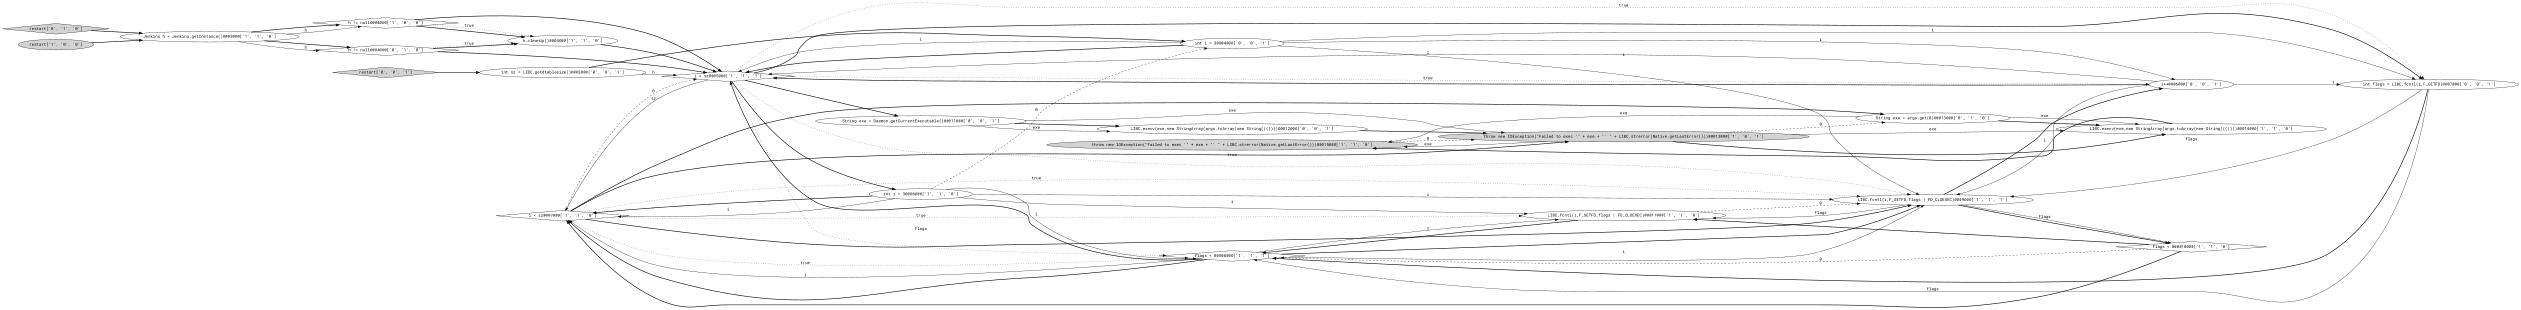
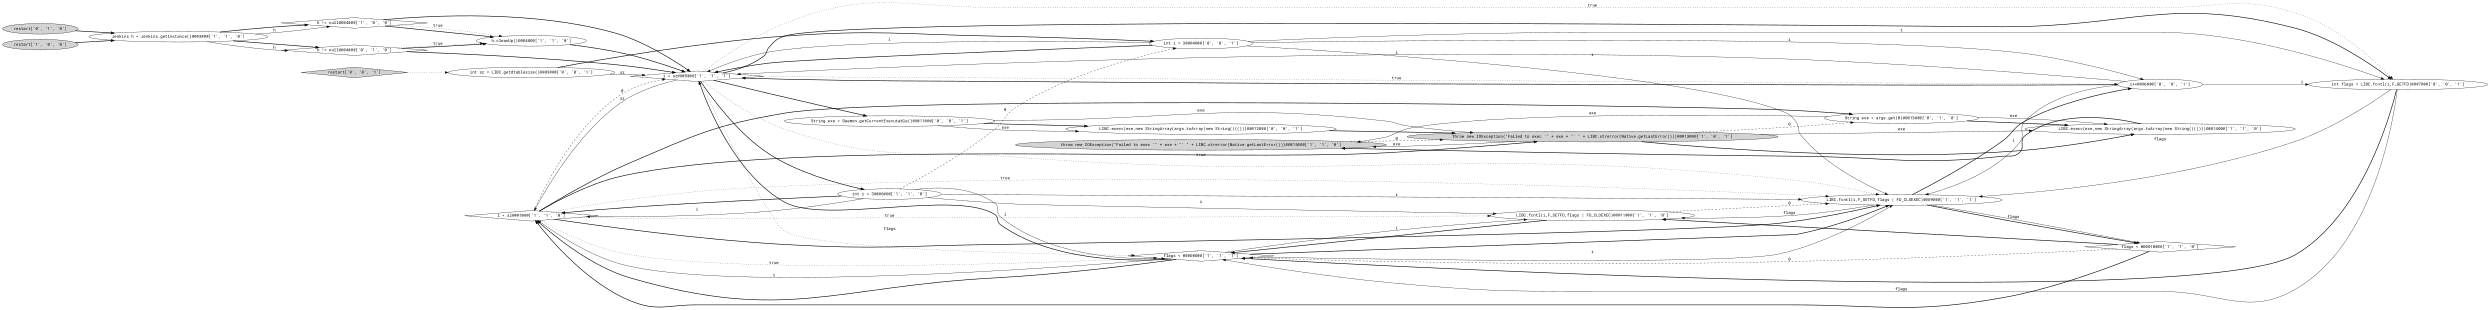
node "restart['0', '1', '0']": shape diamond -> ellipse
edge "restart['0', '0', '1']" -> "int sz = LIBC.getdtablesize()@@@3@@@['0', '0', '1']": style bold -> dotted
edge "int sz = LIBC.getdtablesize()@@@3@@@['0', '0', '1']" -> "i < sz@@@5@@@['1', '1', '1']": label "h" -> "sz"
